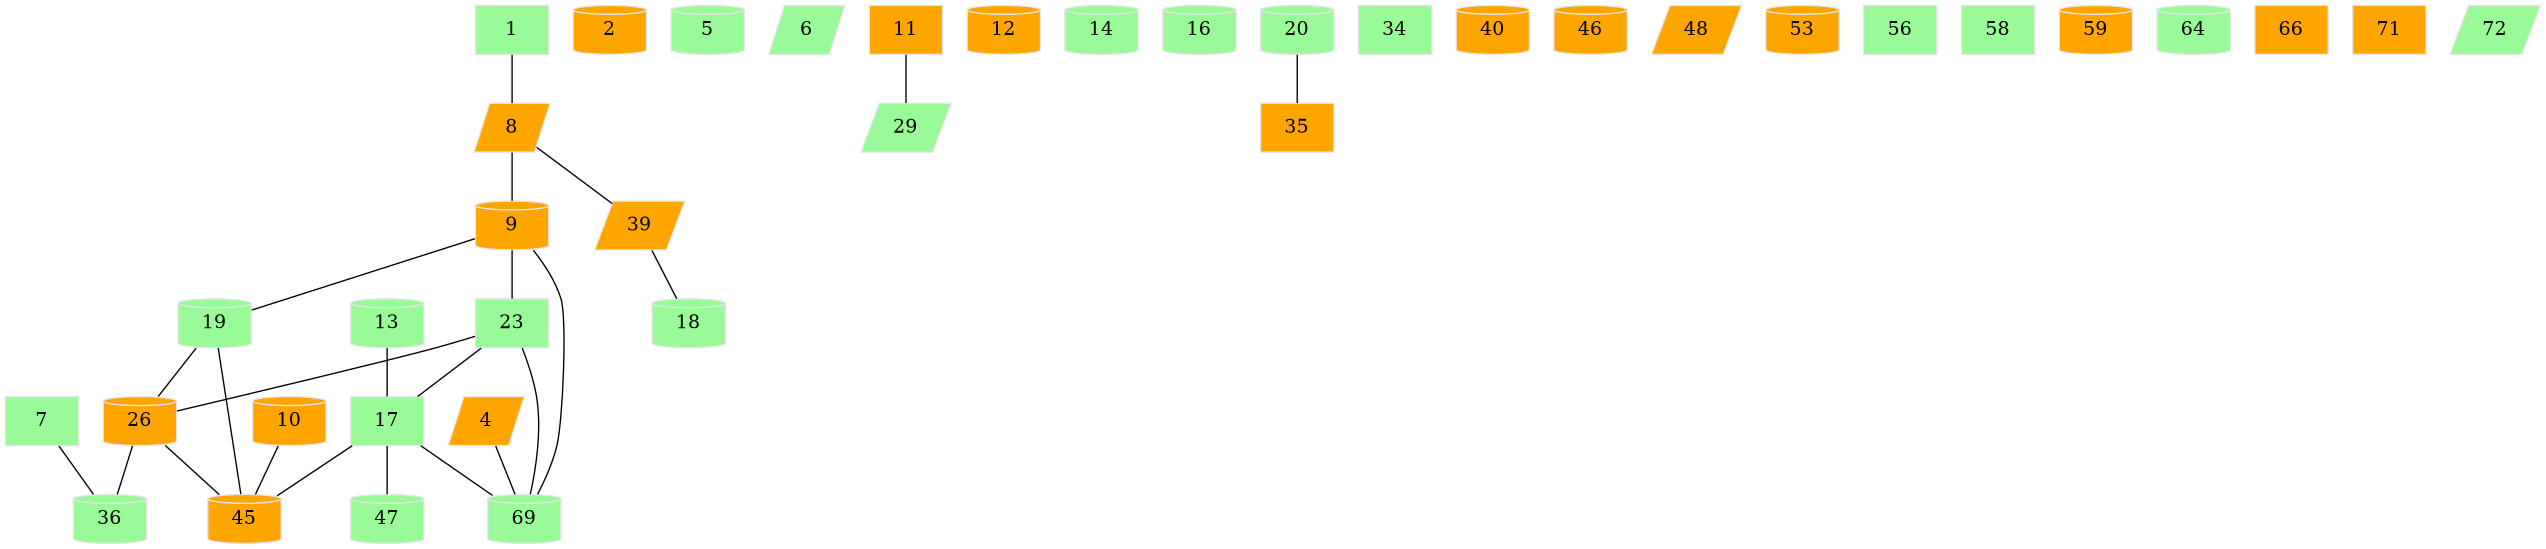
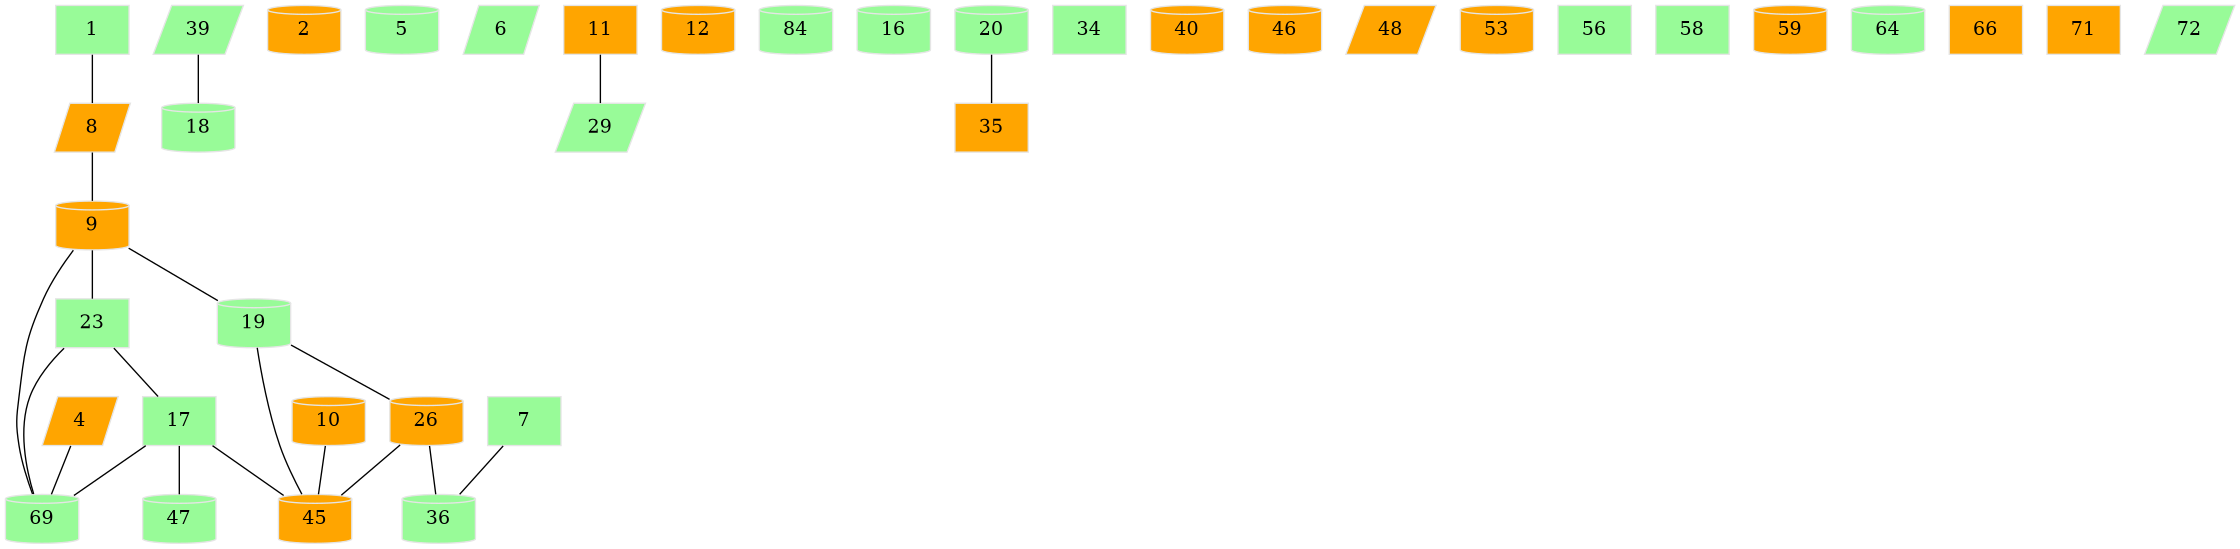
node "14": label "14" -> "84"
edge "8" -- "39": removed
node "39": fillcolor orange -> palegreen
node "13": removed
edge "23" -- "26": removed
